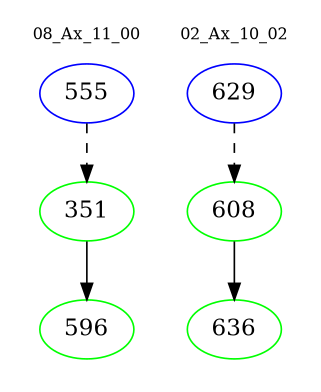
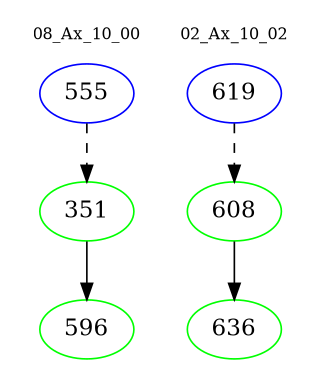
cluster "08_Ax_11_00": label "08_Ax_11_00" -> "08_Ax_10_00"
node "629": label "629" -> "619"
